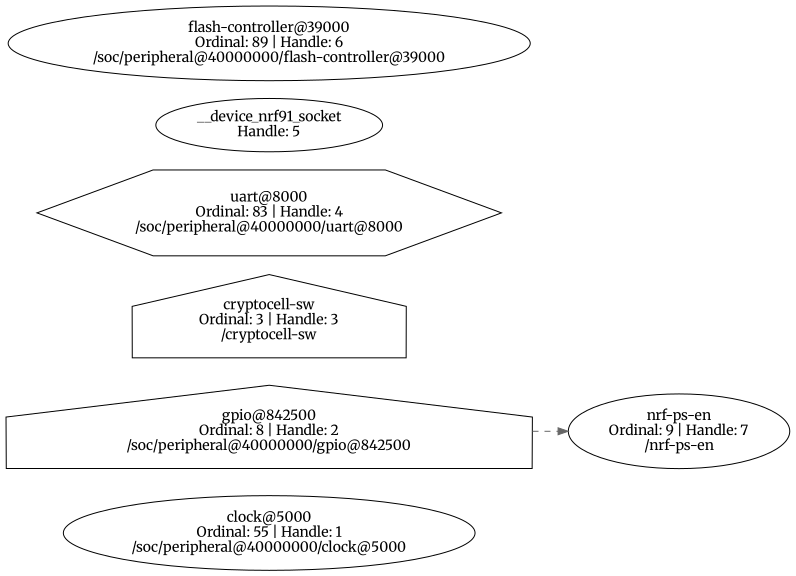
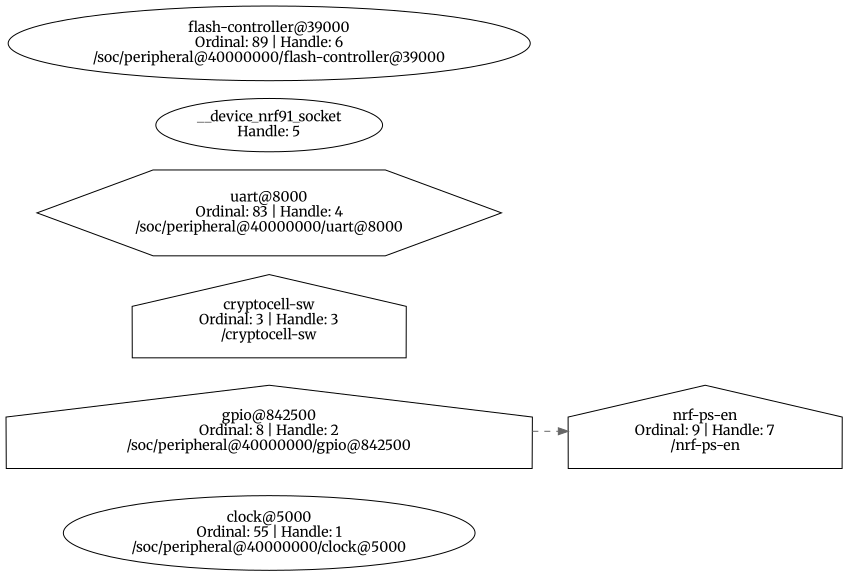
node "nrf-ps-en Ordinal: 9 | Handle: 7 /nrf-ps-en": shape ellipse -> house
